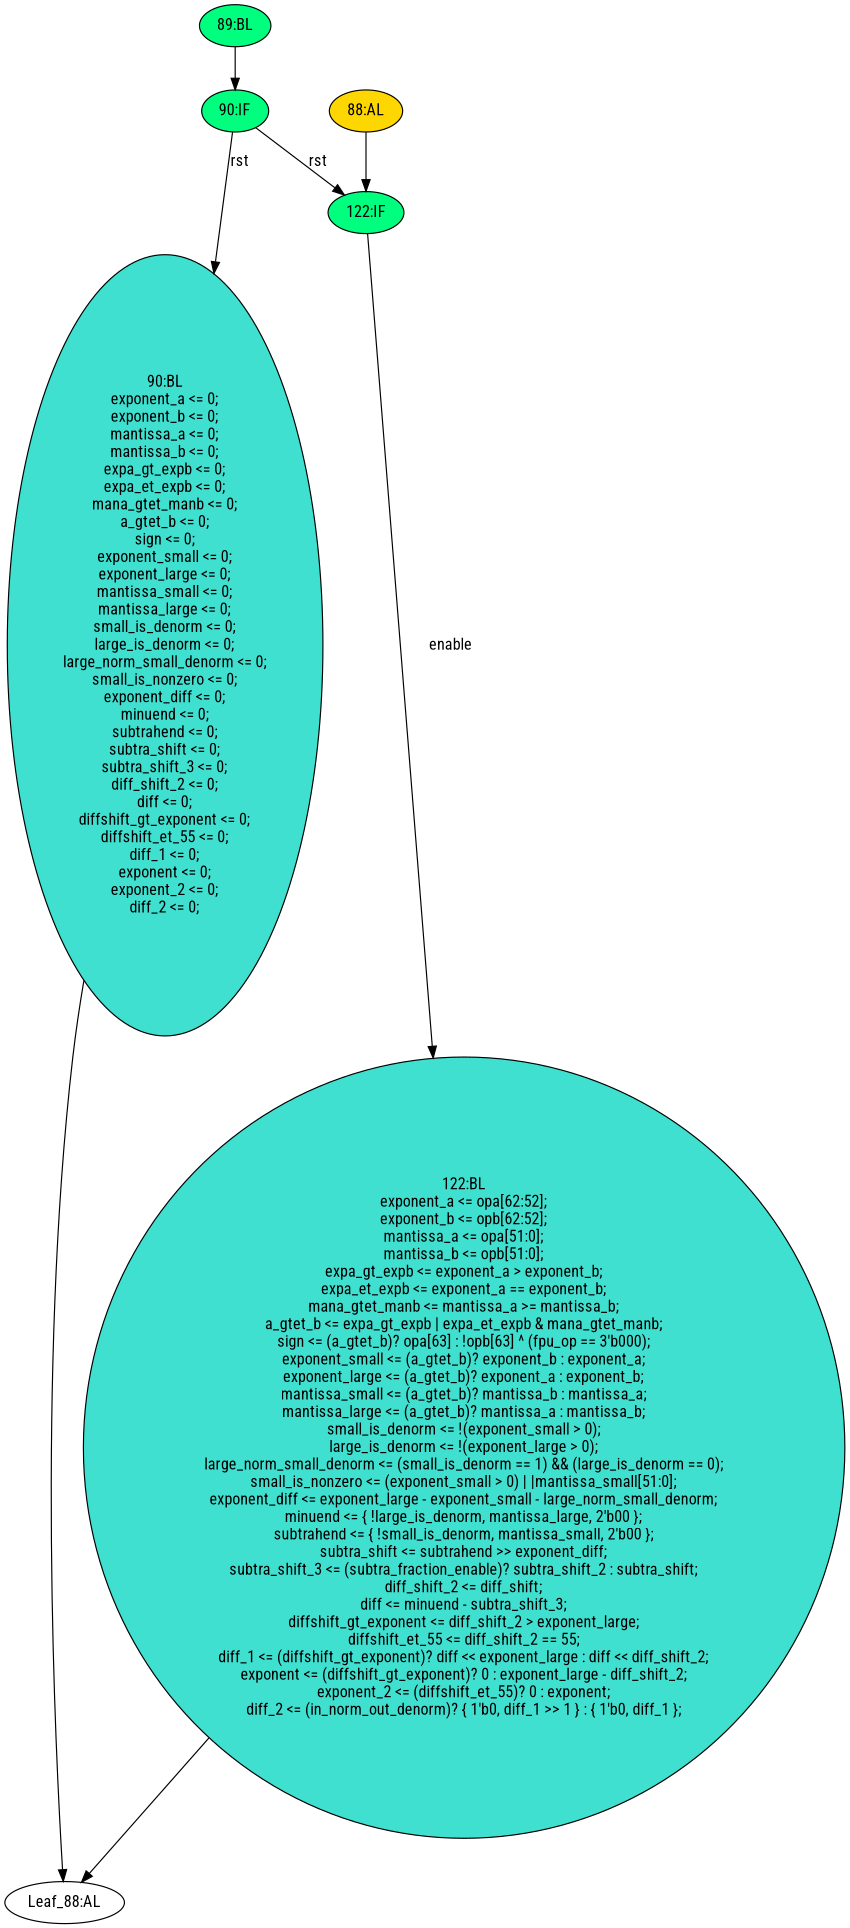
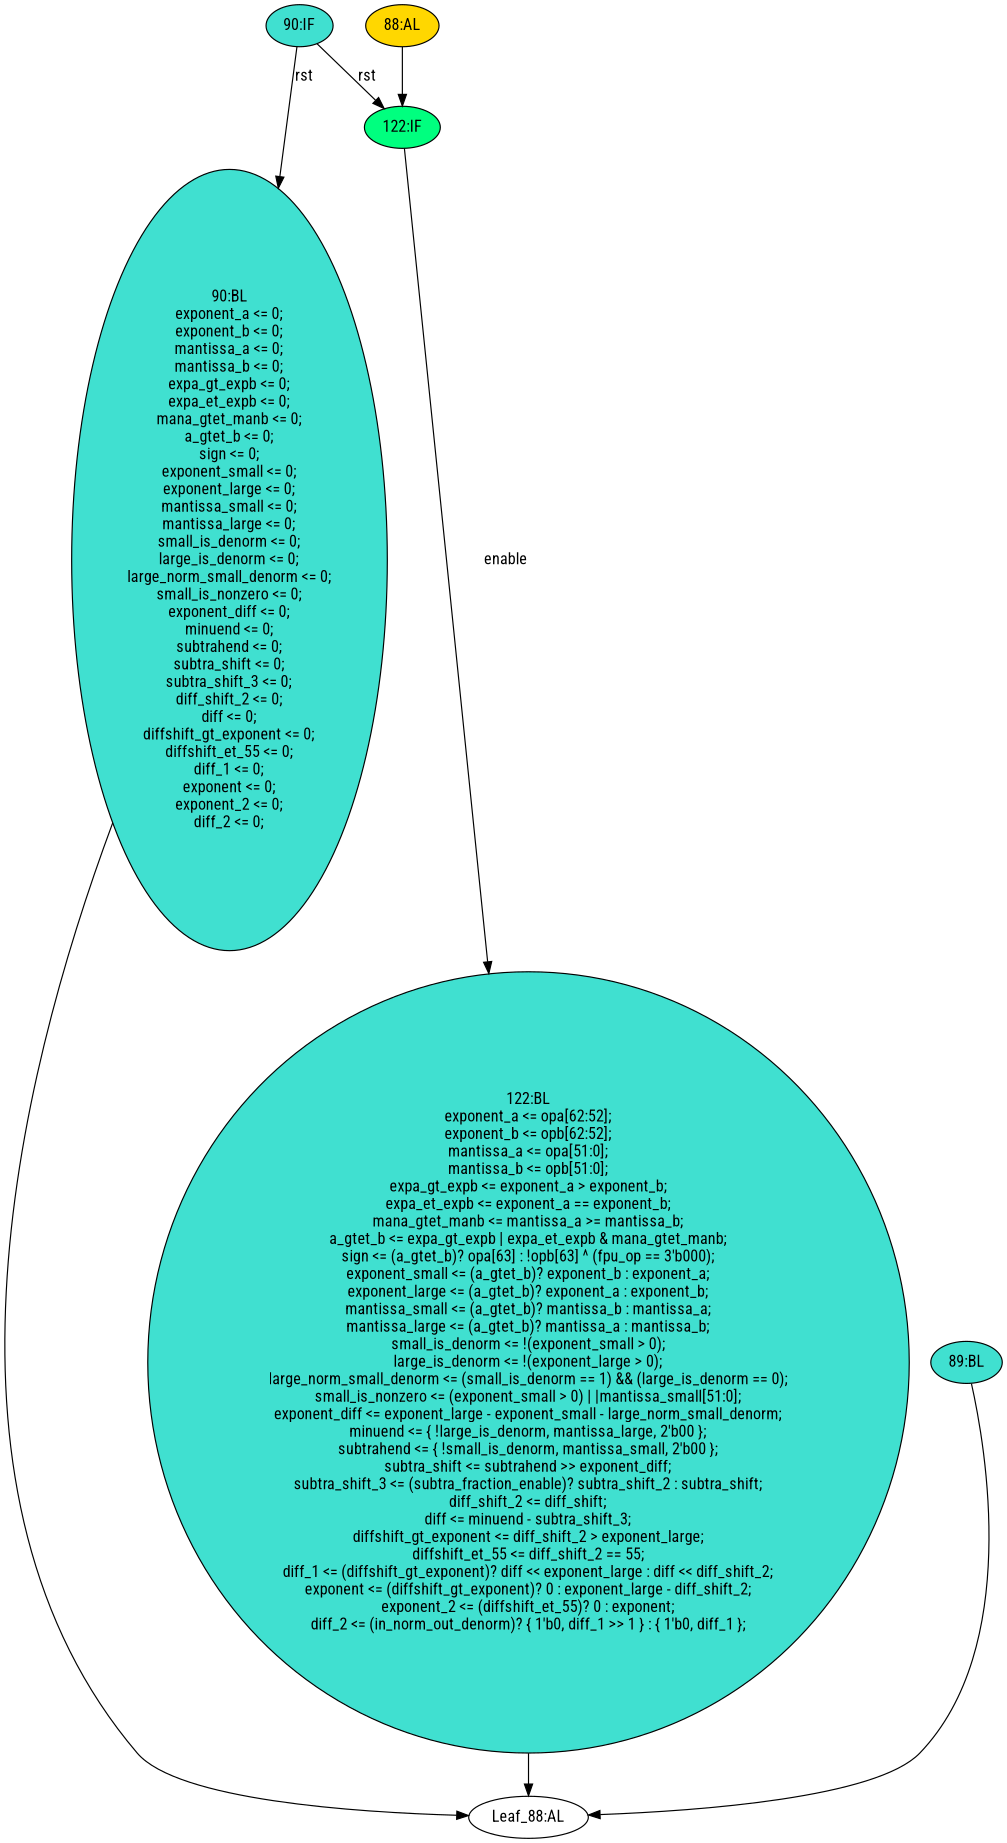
node "89:BL": fillcolor springgreen -> turquoise
edge "89:BL" -> "90:IF": now "89:BL" -> "Leaf_88:AL"
node "90:IF": fillcolor springgreen -> turquoise
